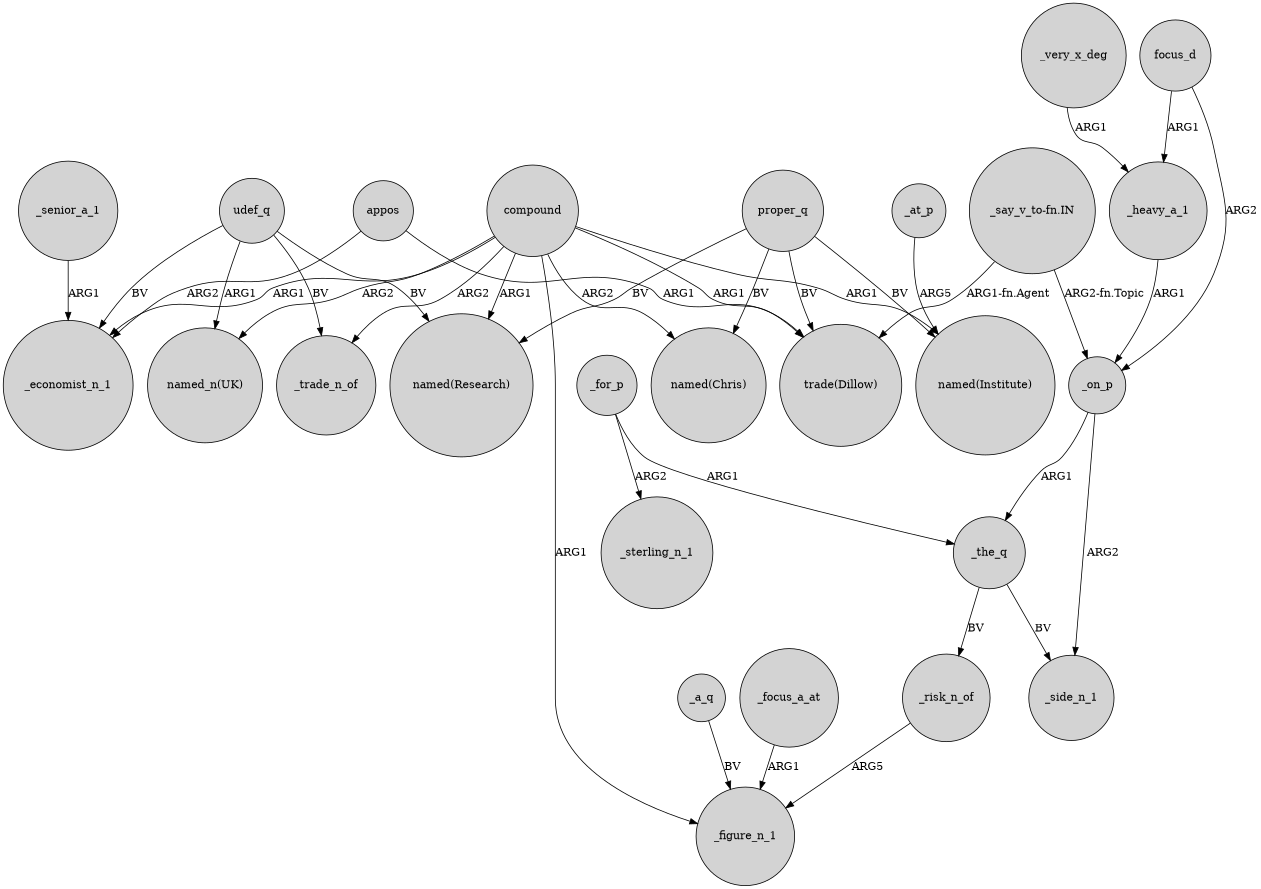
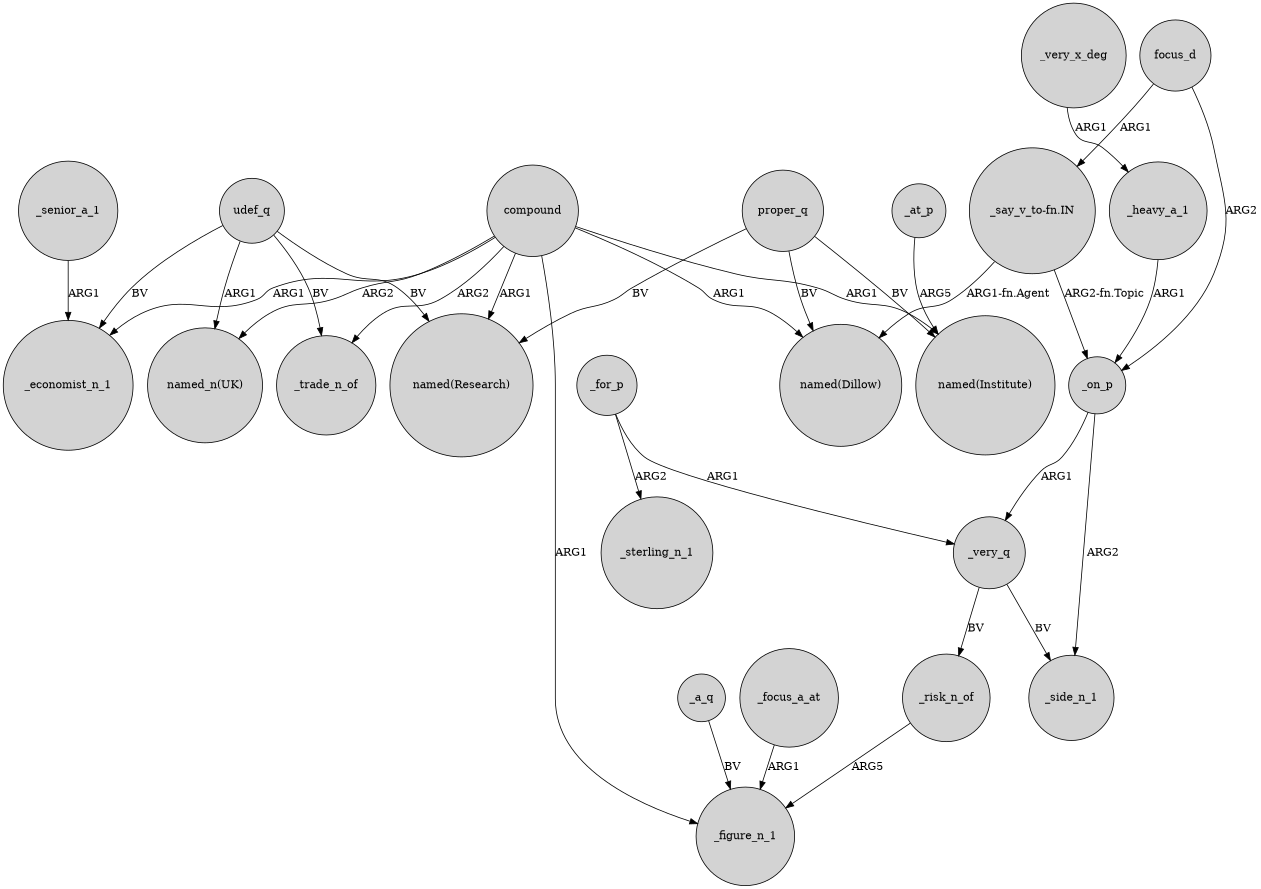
edge "focus_d" -> "_heavy_a_1": now "focus_d" -> "_say_v_to-fn.IN"
node "appos": removed
node "named(Chris)": removed
node "trade(Dillow)": label "trade(Dillow)" -> "named(Dillow)"
node "_the_q": label "_the_q" -> "_very_q"
